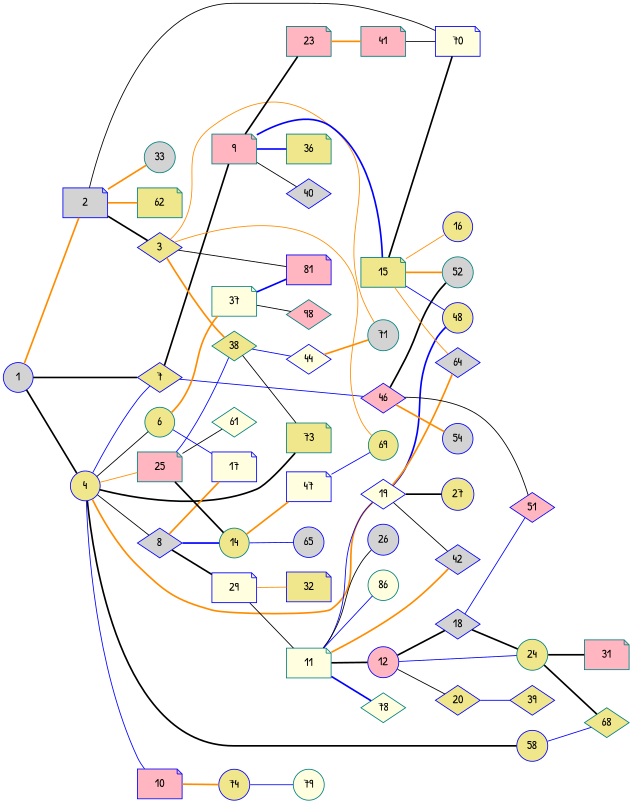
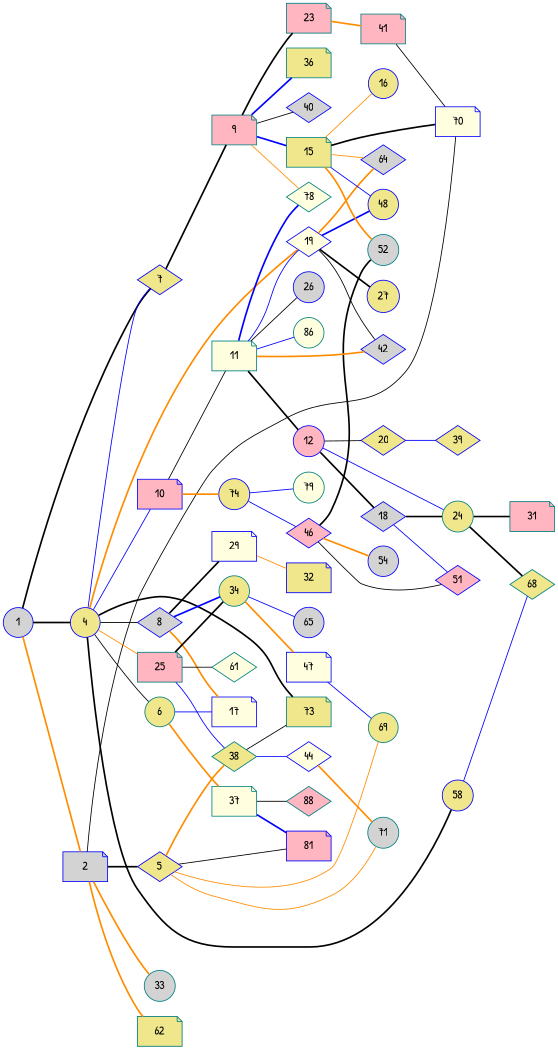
edge "9" -- "78": added
node "3": label "3" -> "5"
node "98": label "98" -> "88"
edge "7" -- "46": now "74" -- "46"
node "14": label "14" -> "34"
edge "29" -- "11": now "10" -- "11"
